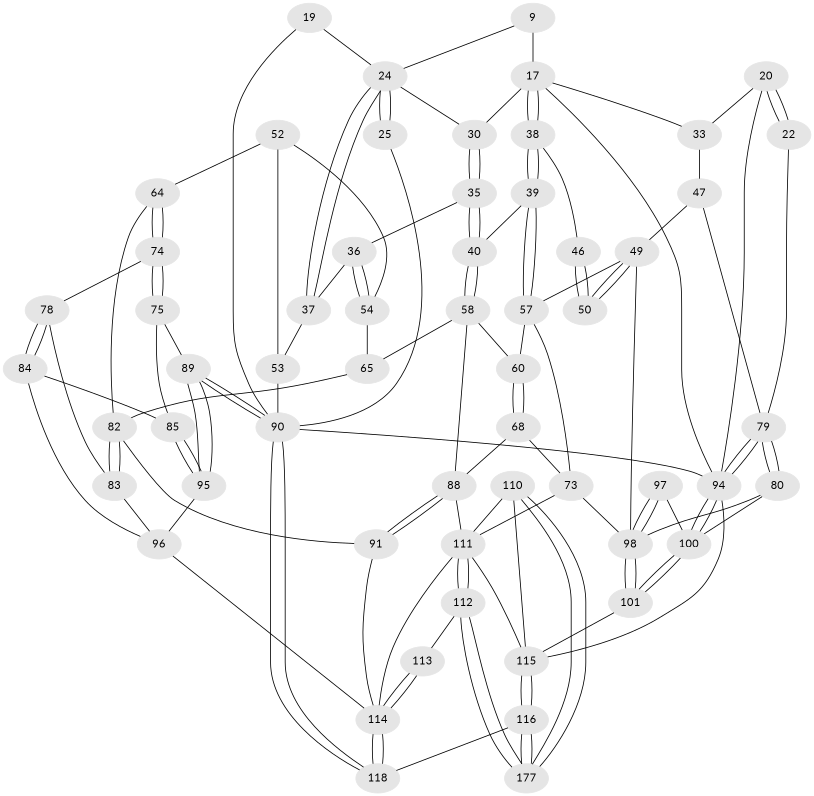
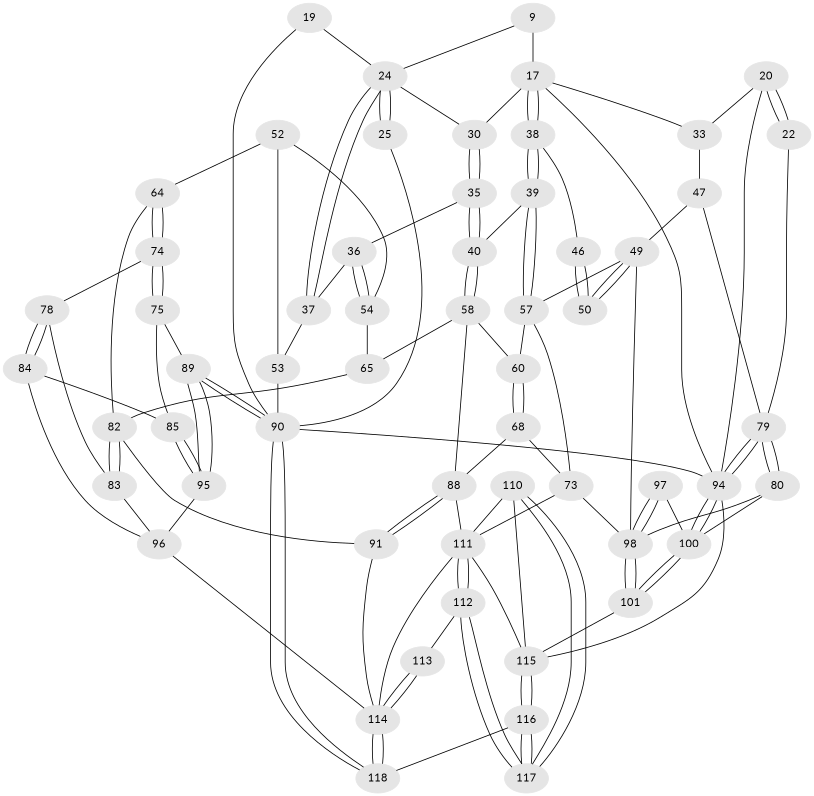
node "177": label "177" -> "117"
